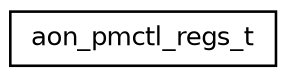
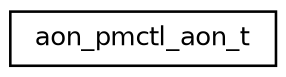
node "aon_pmctl_regs_t": label "aon_pmctl_regs_t" -> "aon_pmctl_aon_t"
